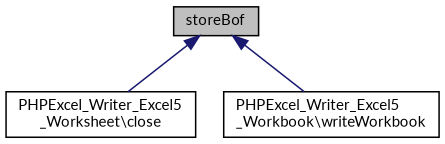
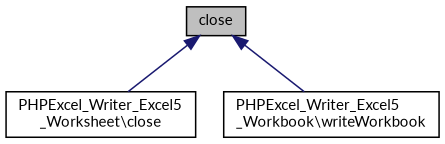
node "storeBof": label "storeBof" -> "close"
